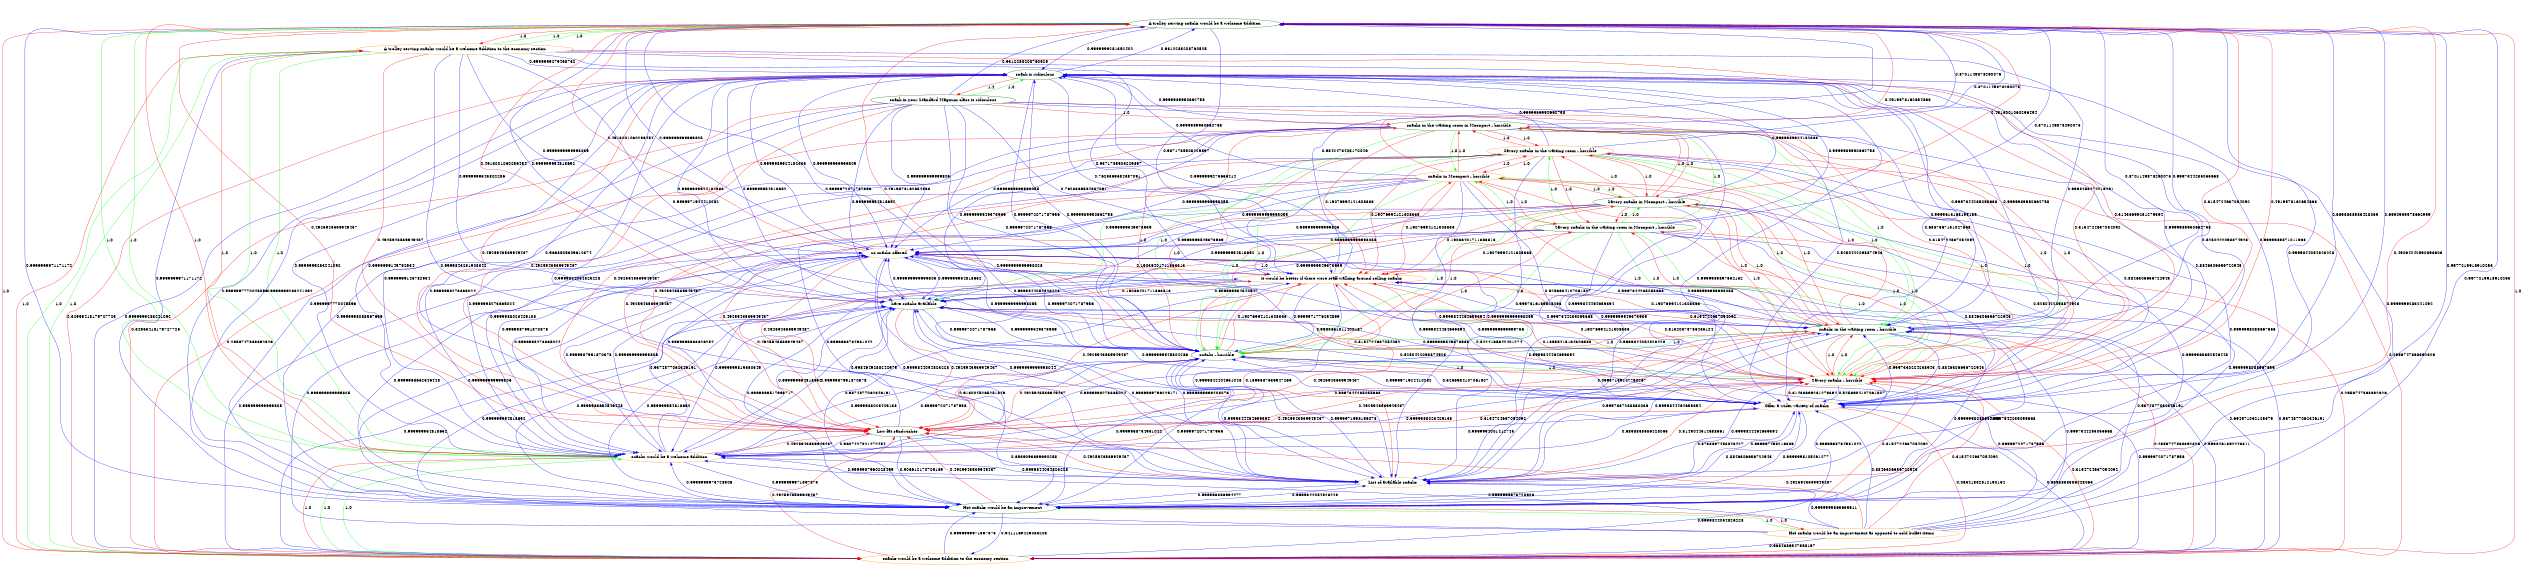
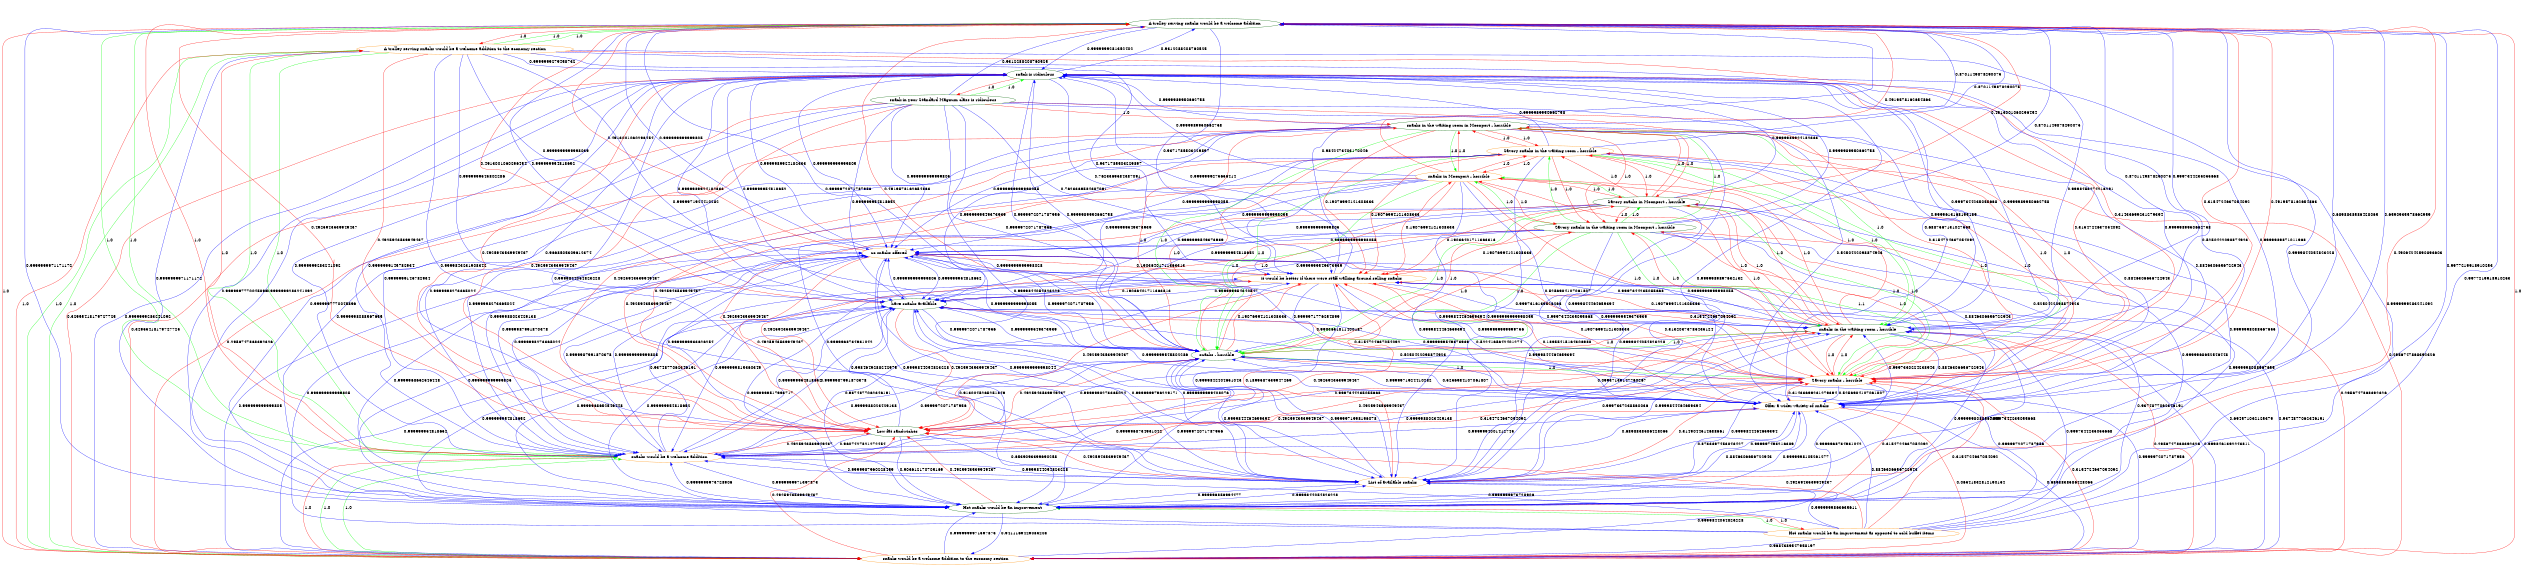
edge "snack is ridiculous" -> "snack in your Standard Magnum class is ridiculous": label "1.4" -> "1.0"
edge "snacks in the waiting room in Moonport - horrible" -> "Savory snacks in the waiting room in Moonport - horrible": added, label "1.0"
edge "Savory snacks in the waiting room - horrible" -> "have snacks available": color green -> blue
edge "Savory snacks in the waiting room in Moonport - horrible" -> "Savory snacks - horrible": label "1.0" -> "1.1"
